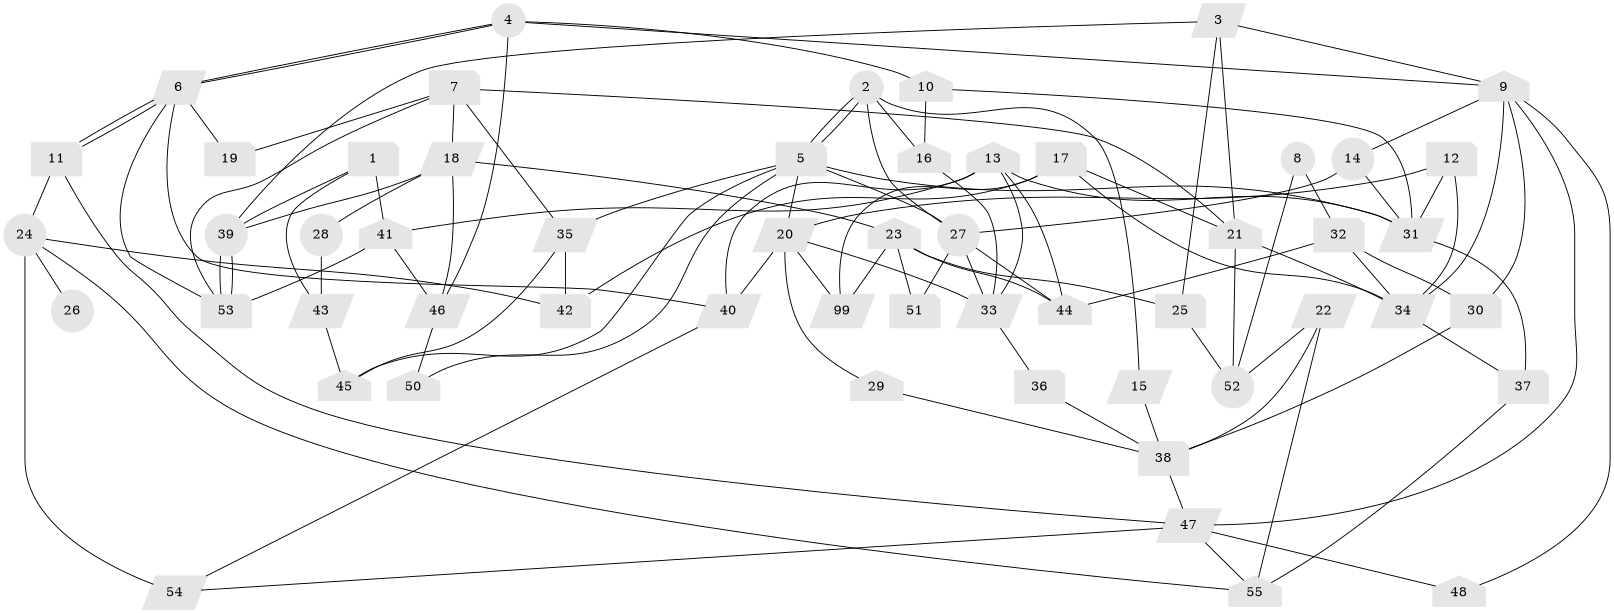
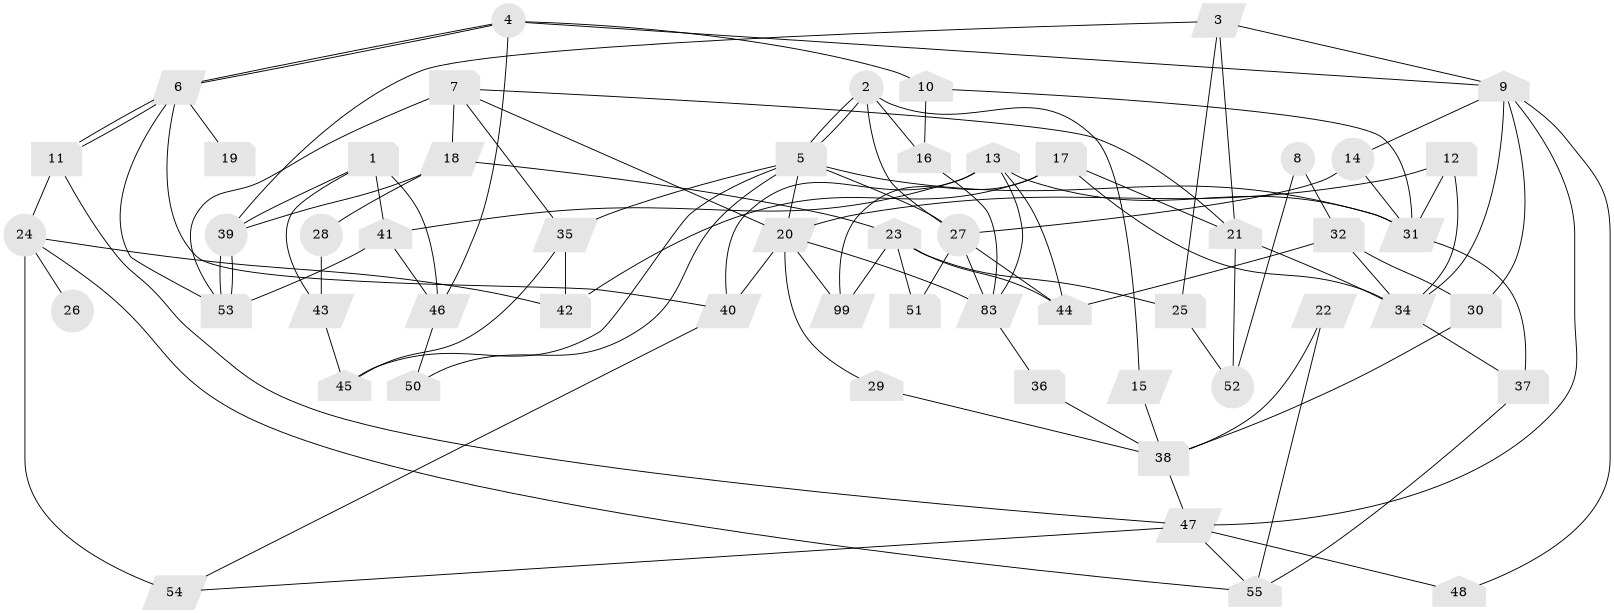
edge "7" -- "19": now "7" -- "20"
edge "18" -- "46": now "1" -- "46"
node "33": label "33" -> "83"
edge "22" -- "52": removed
